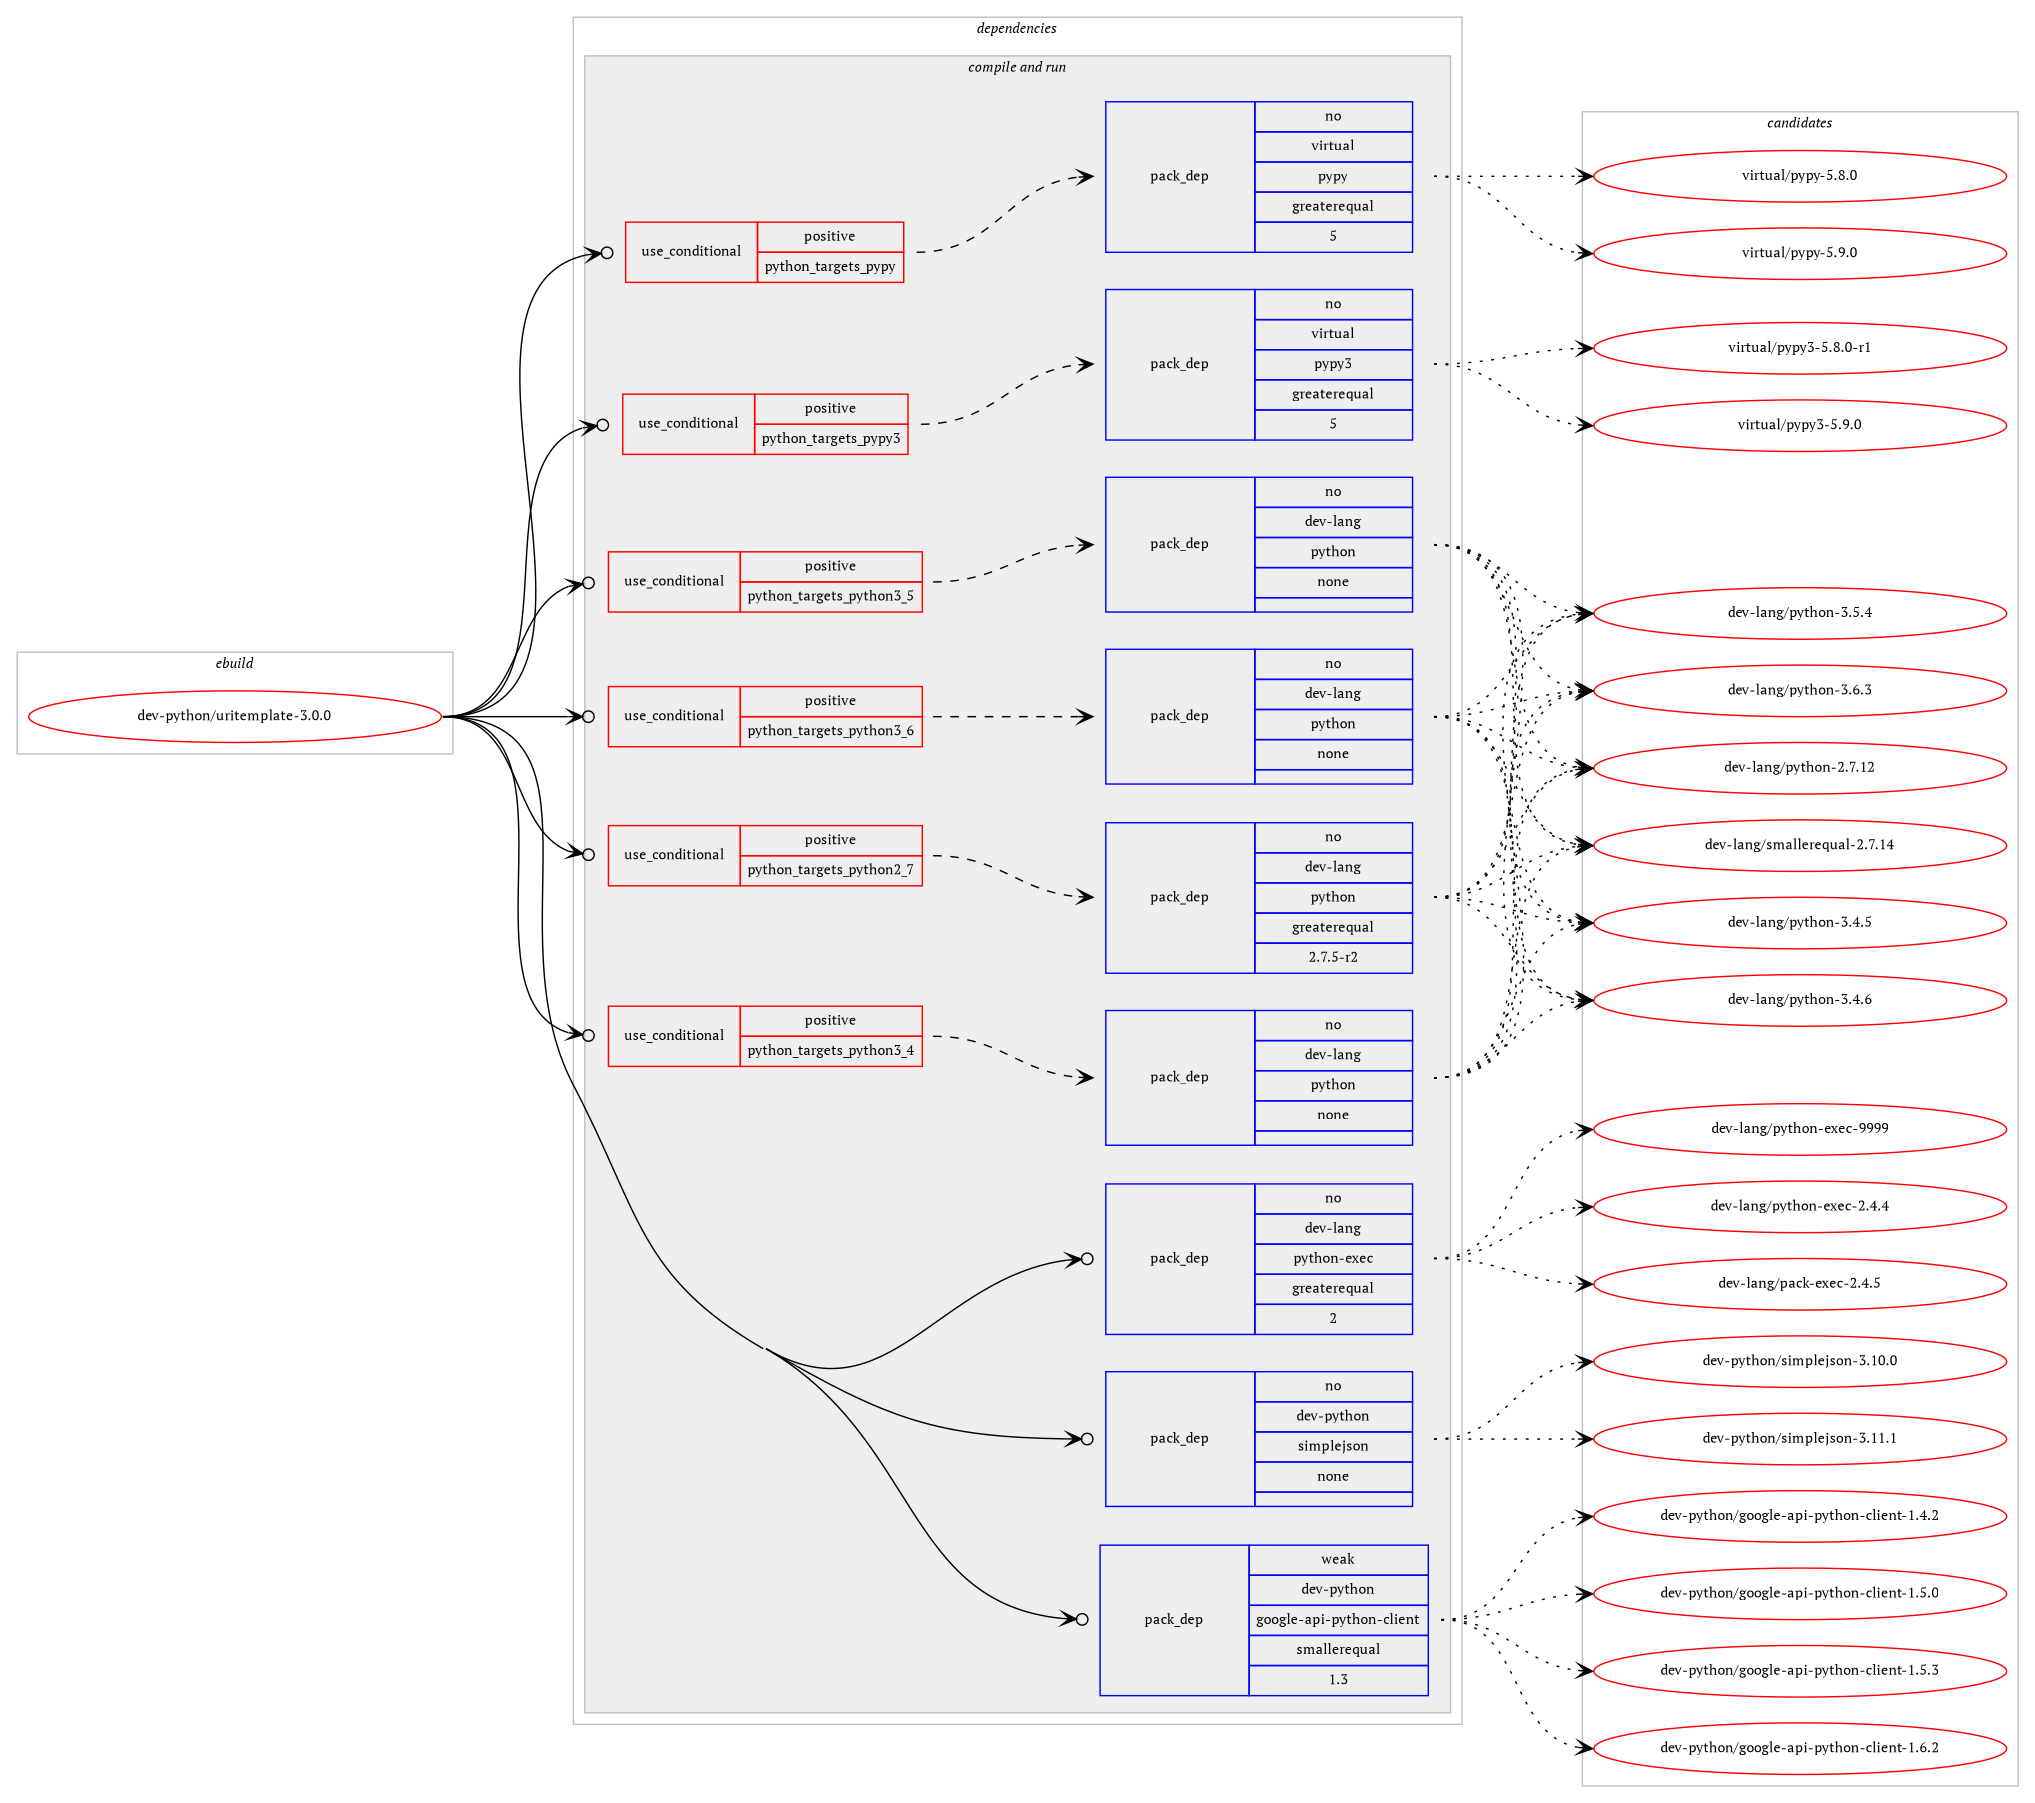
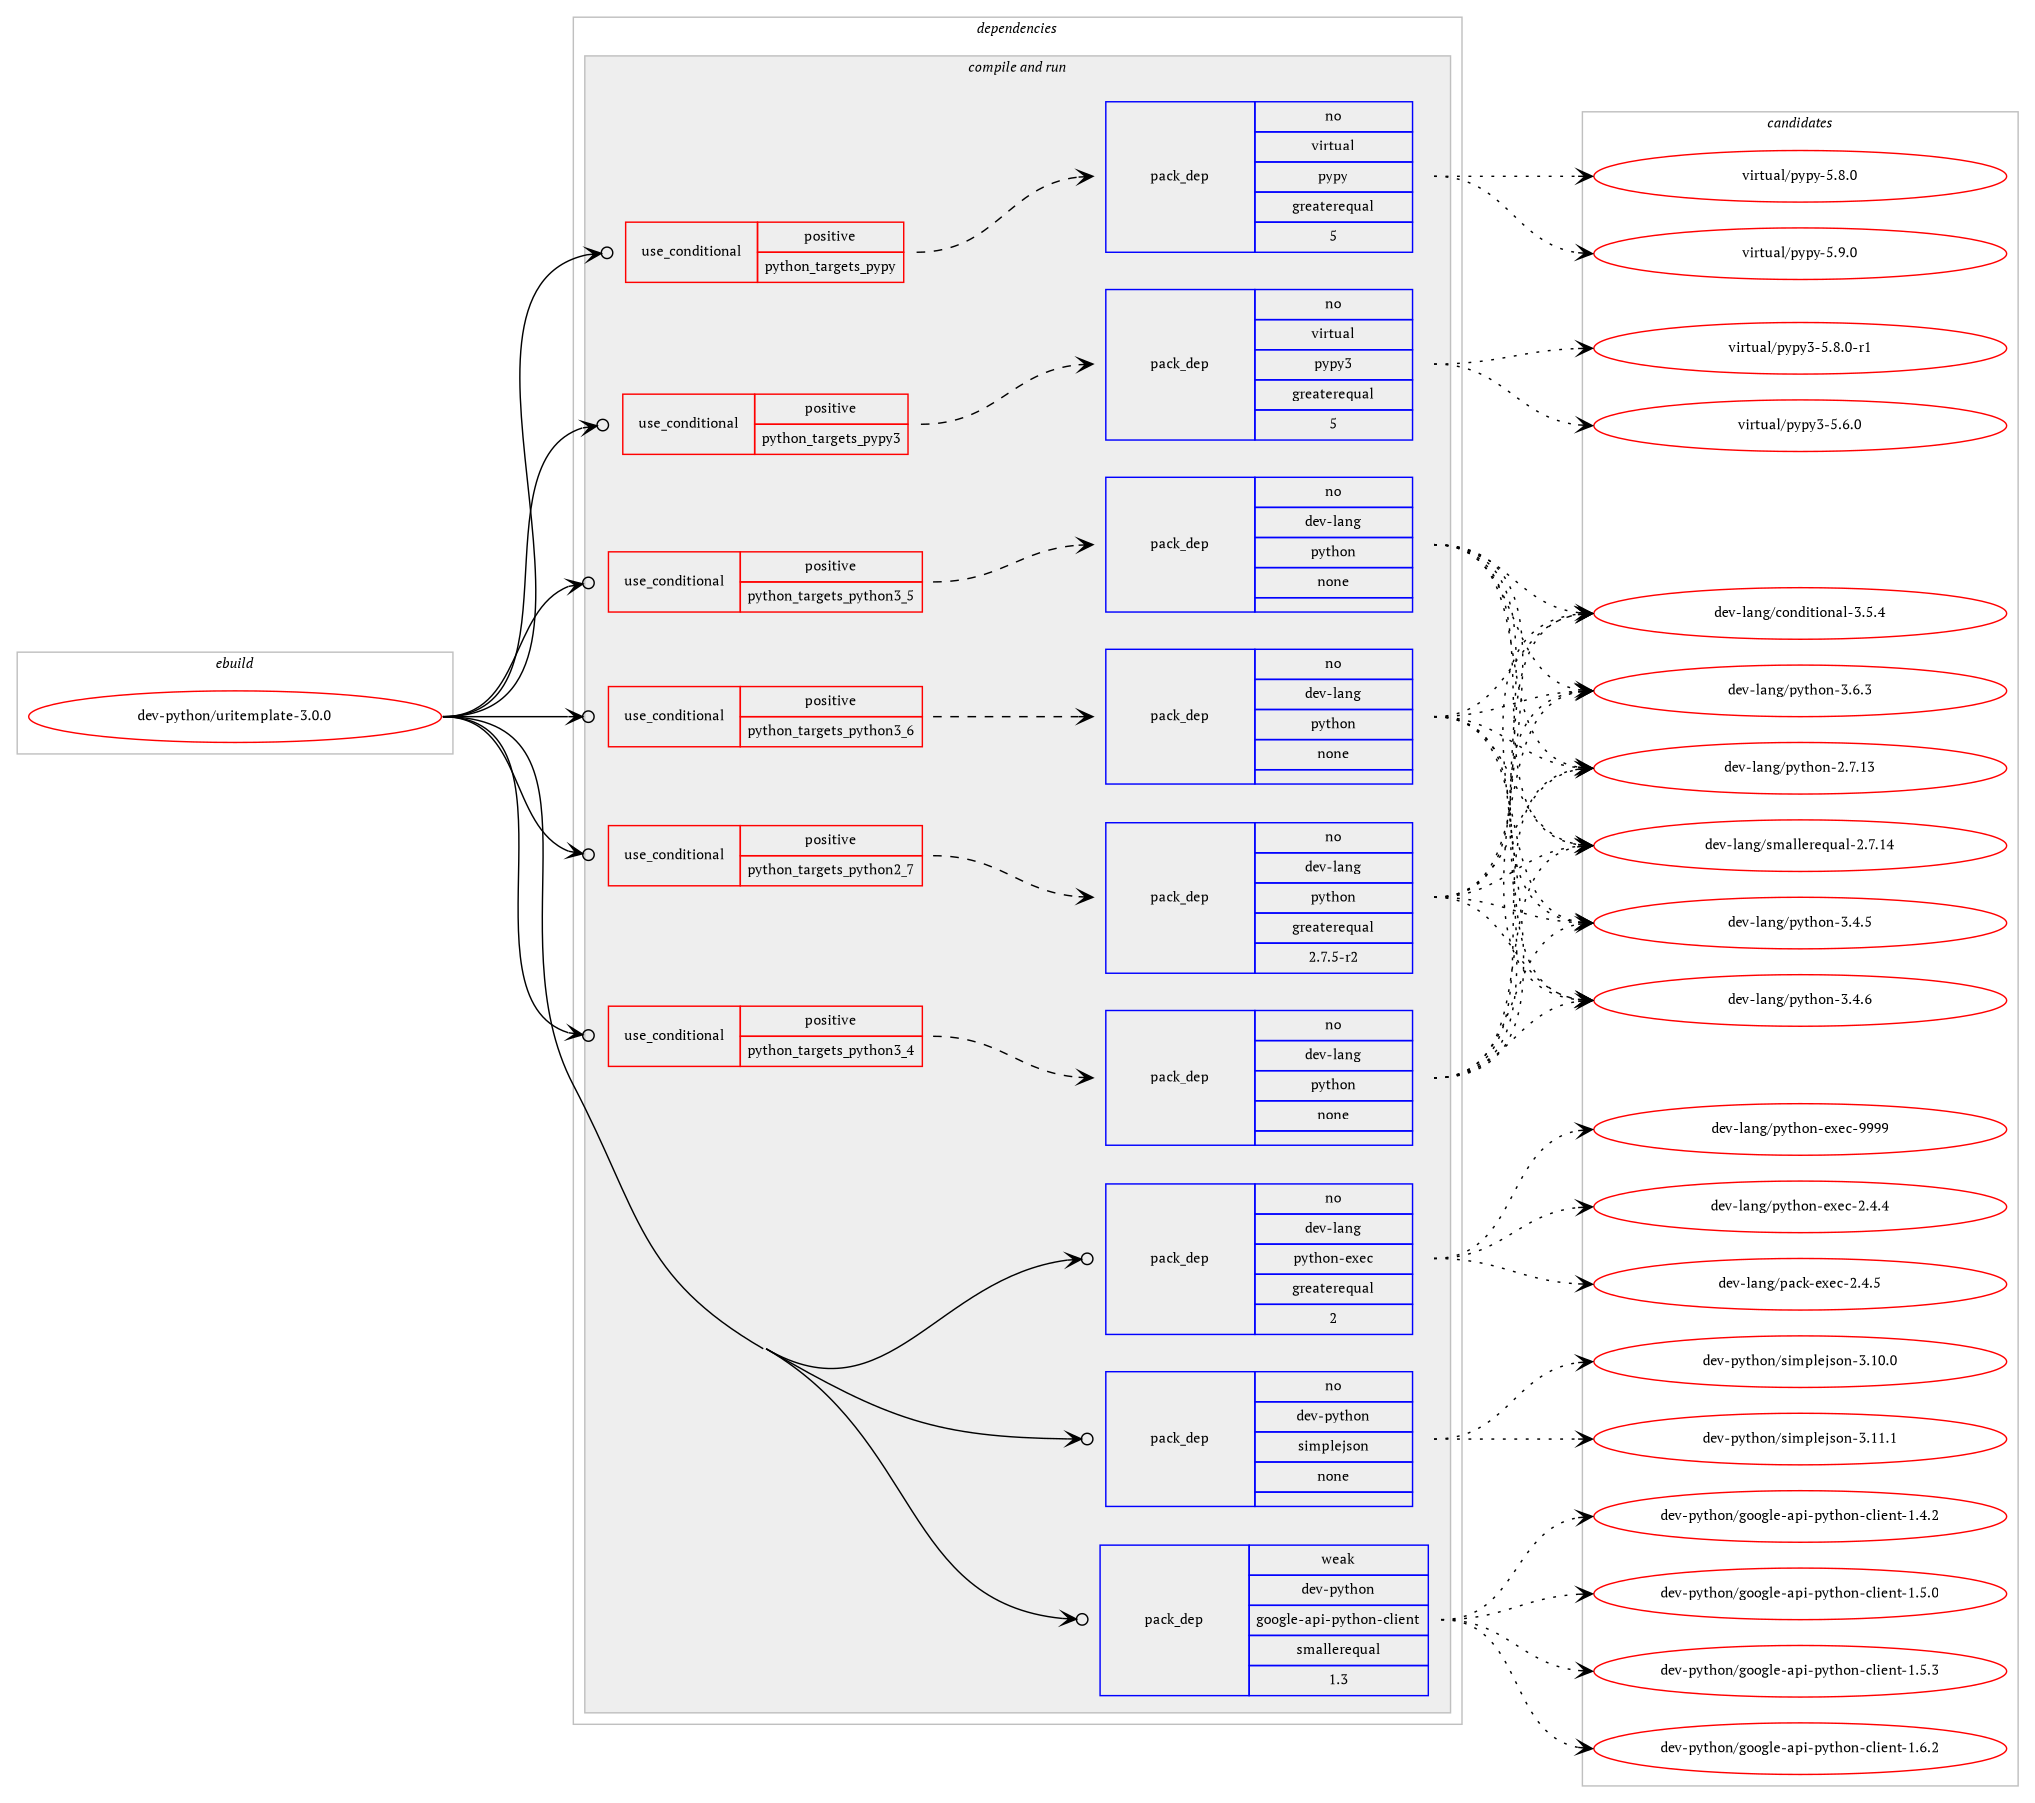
node "virtual/pypy3-5.9.0": label "virtual/pypy3-5.9.0" -> "virtual/pypy3-5.6.0"
node "dev-lang/python-3.5.4": label "dev-lang/python-3.5.4" -> "dev-lang/conditional-3.5.4"
node "dev-lang/python-2.7.12": label "dev-lang/python-2.7.12" -> "dev-lang/python-2.7.13"
